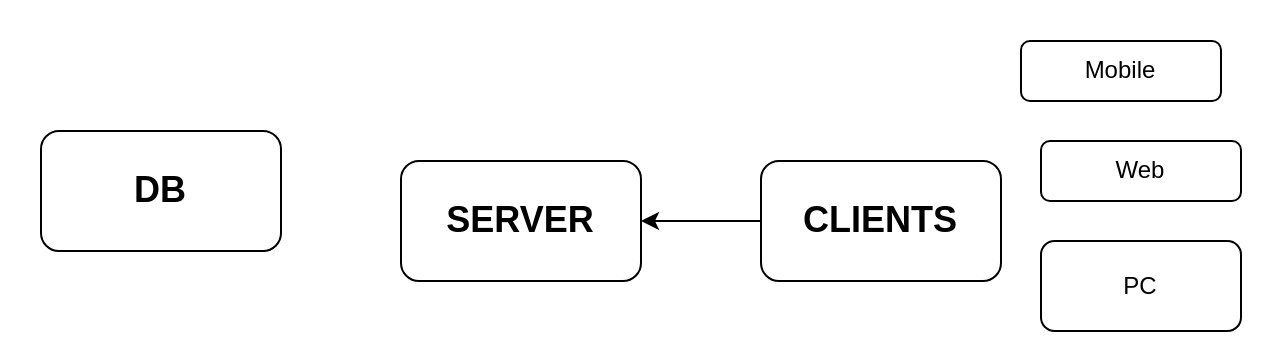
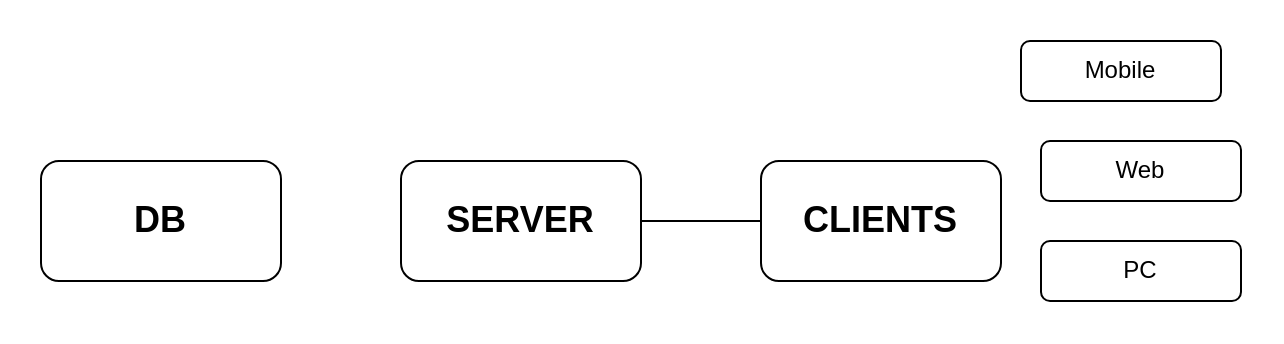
node "DB": moved (161, 191) -> (161, 221)
edge "CLIENTS" -> "SERVER": arrowhead classic -> none
node "PC": size 200x90 -> 200x60
